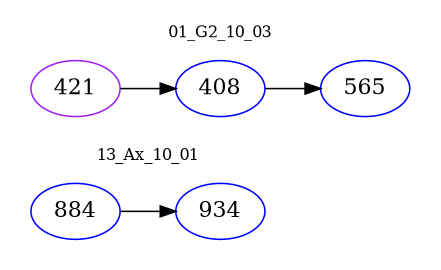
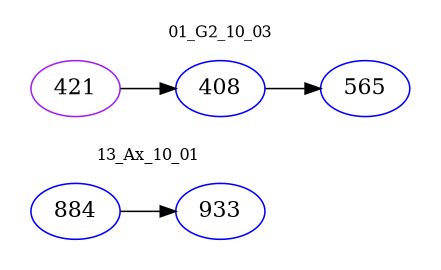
node "934": label "934" -> "933"
